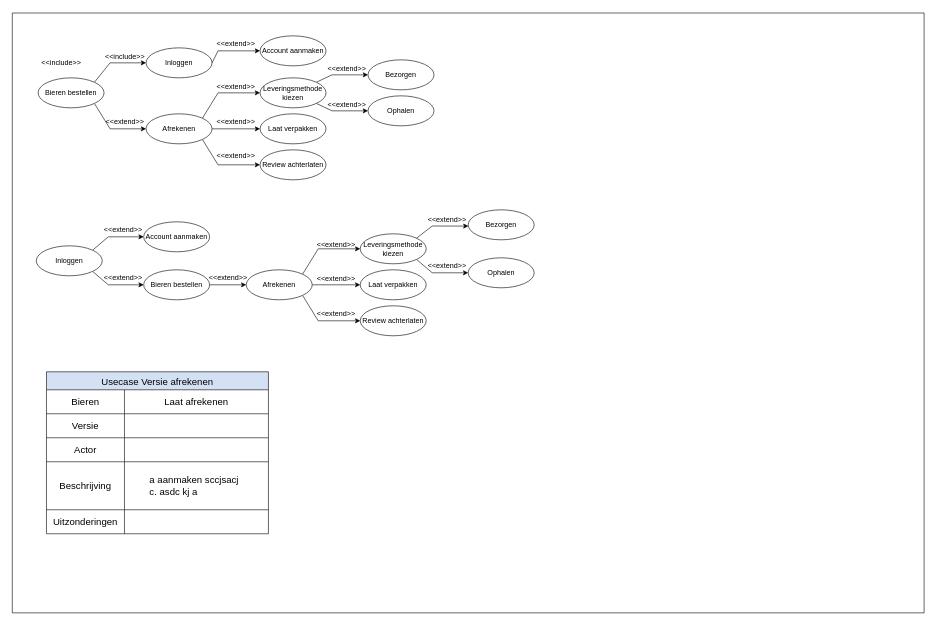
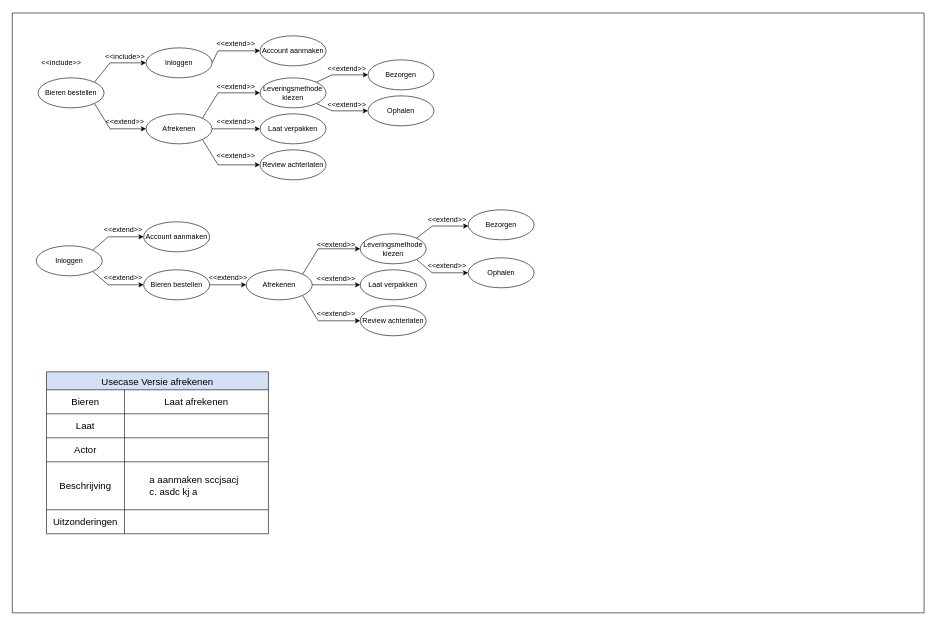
node "Versie": label "Versie" -> "Laat"
